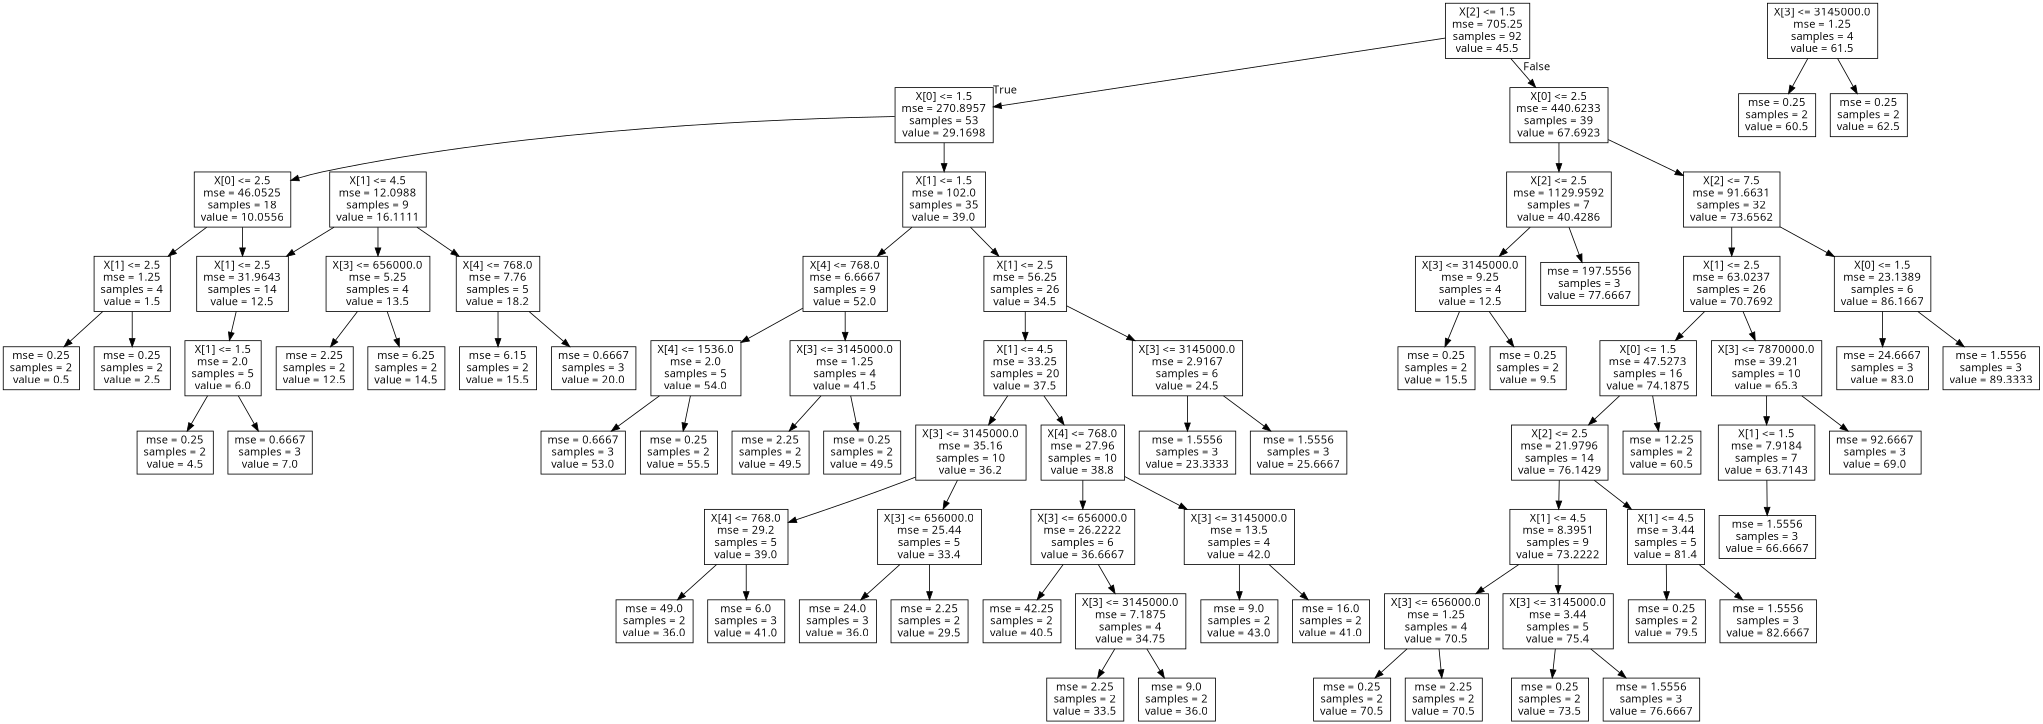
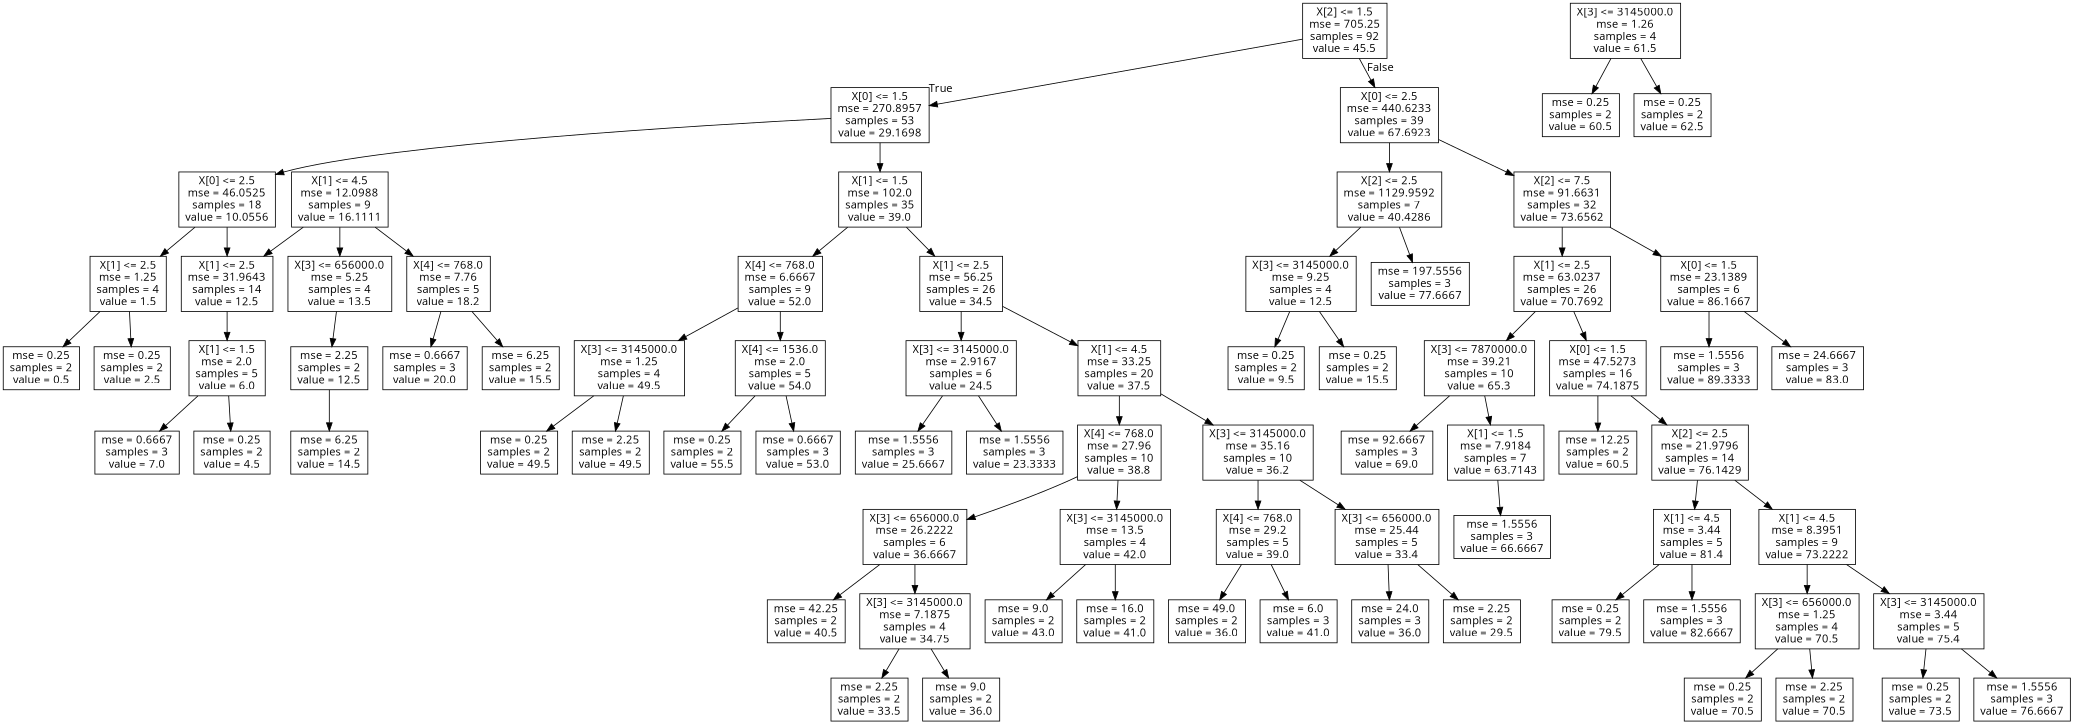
node "X[3] <= 3145000.0 mse = 1.25 samples = 4 value = 61.5": label "X[3] <= 3145000.0 mse = 1.25 samples = 4 value = 61.5" -> "X[3] <= 3145000.0 mse = 1.26 samples = 4 value = 61.5"
edge "X[3] <= 656000.0 mse = 5.25 samples = 4 value = 13.5" -> "mse = 6.25 samples = 2 value = 14.5": now "mse = 2.25 samples = 2 value = 12.5" -> "mse = 6.25 samples = 2 value = 14.5"
node "mse = 6.15 samples = 2 value = 15.5": label "mse = 6.15 samples = 2 value = 15.5" -> "mse = 6.25 samples = 2 value = 15.5"
node "X[3] <= 3145000.0 mse = 1.25 samples = 4 value = 41.5": label "X[3] <= 3145000.0 mse = 1.25 samples = 4 value = 41.5" -> "X[3] <= 3145000.0 mse = 1.25 samples = 4 value = 49.5"
